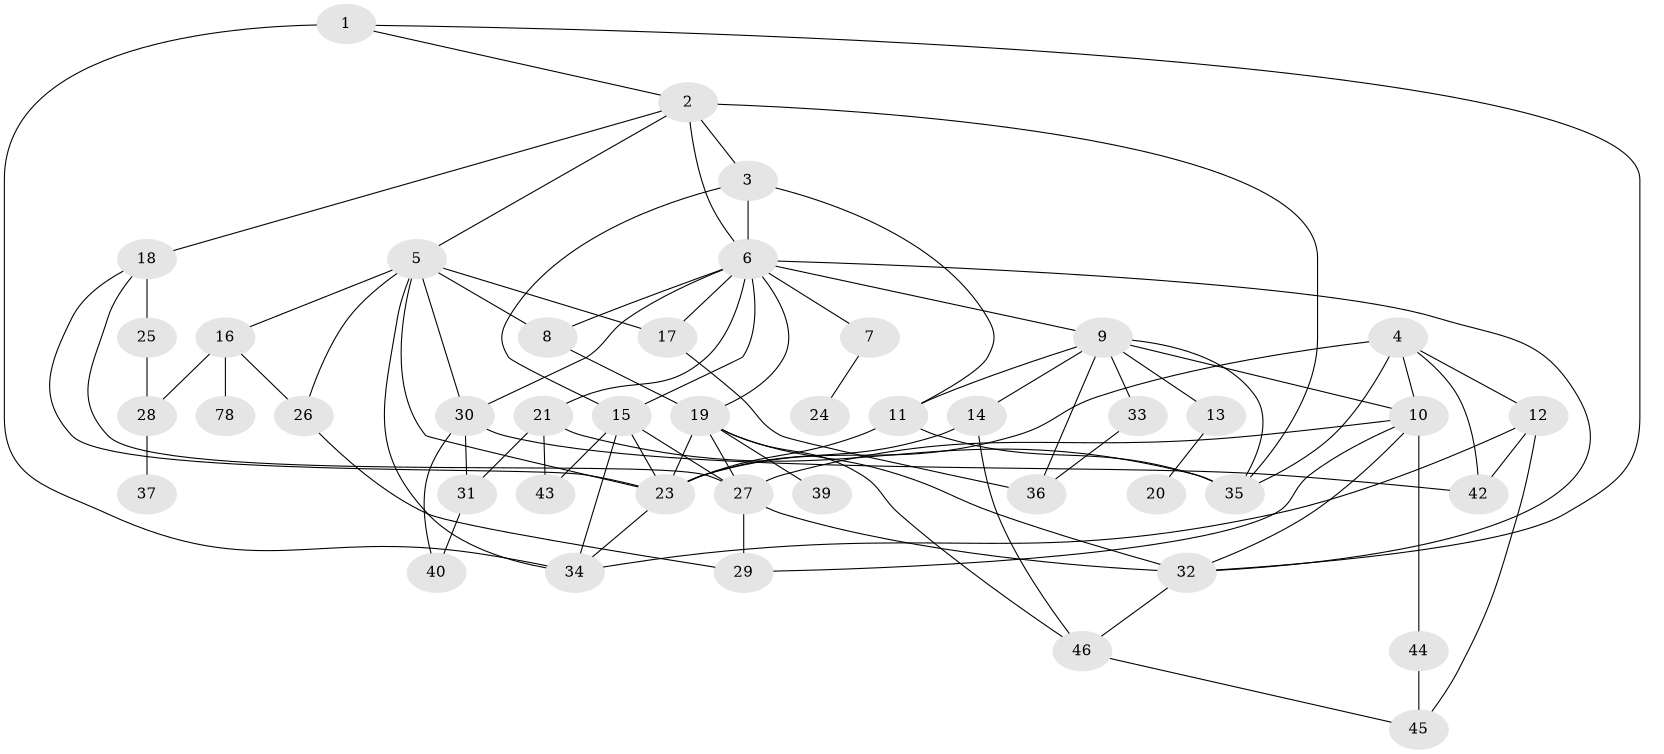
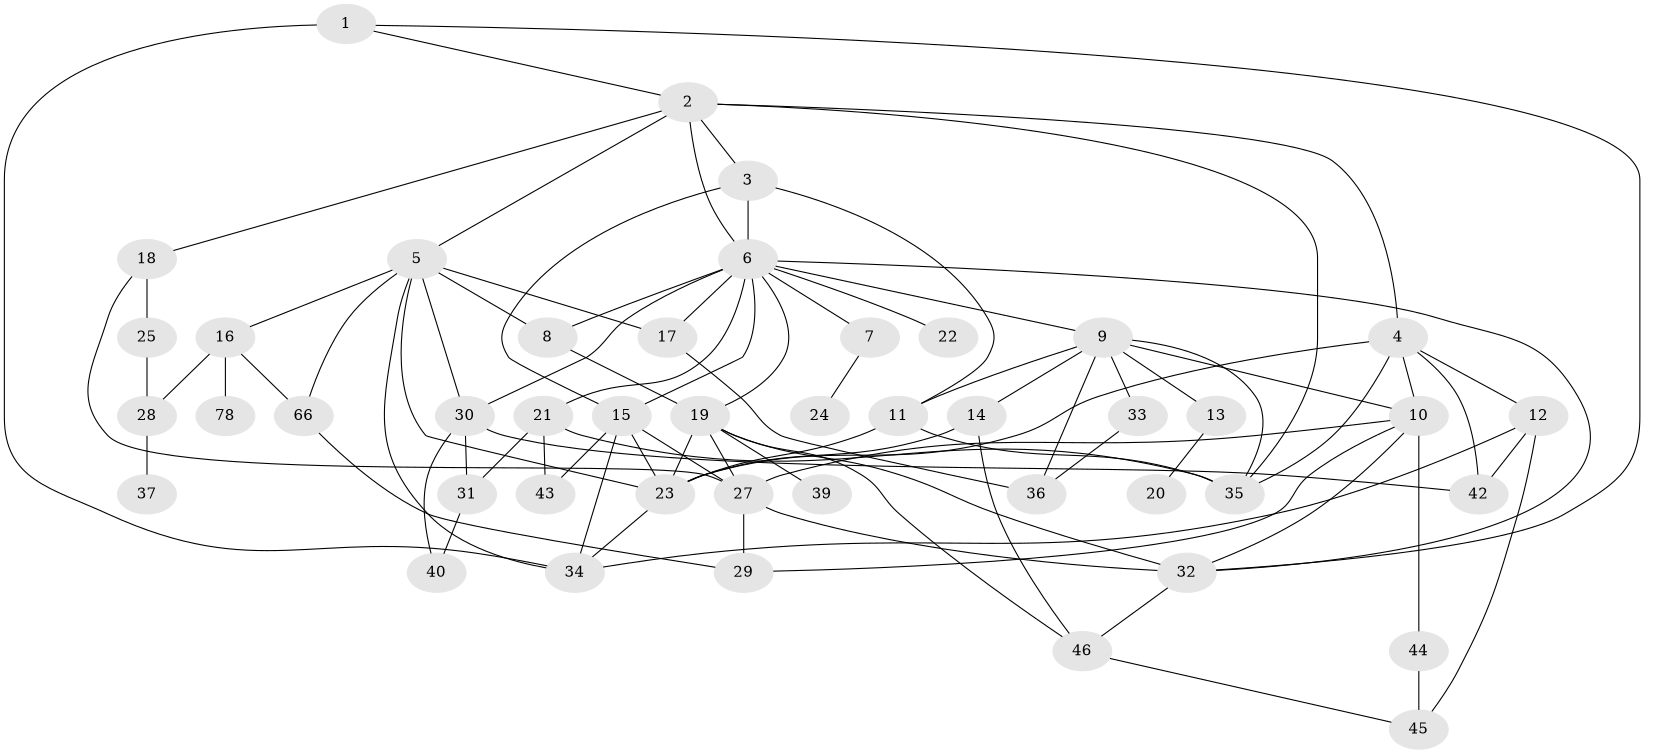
edge "2" -- "4": added
node "22": added
node "26": label "26" -> "66"
edge "18" -- "23": removed
